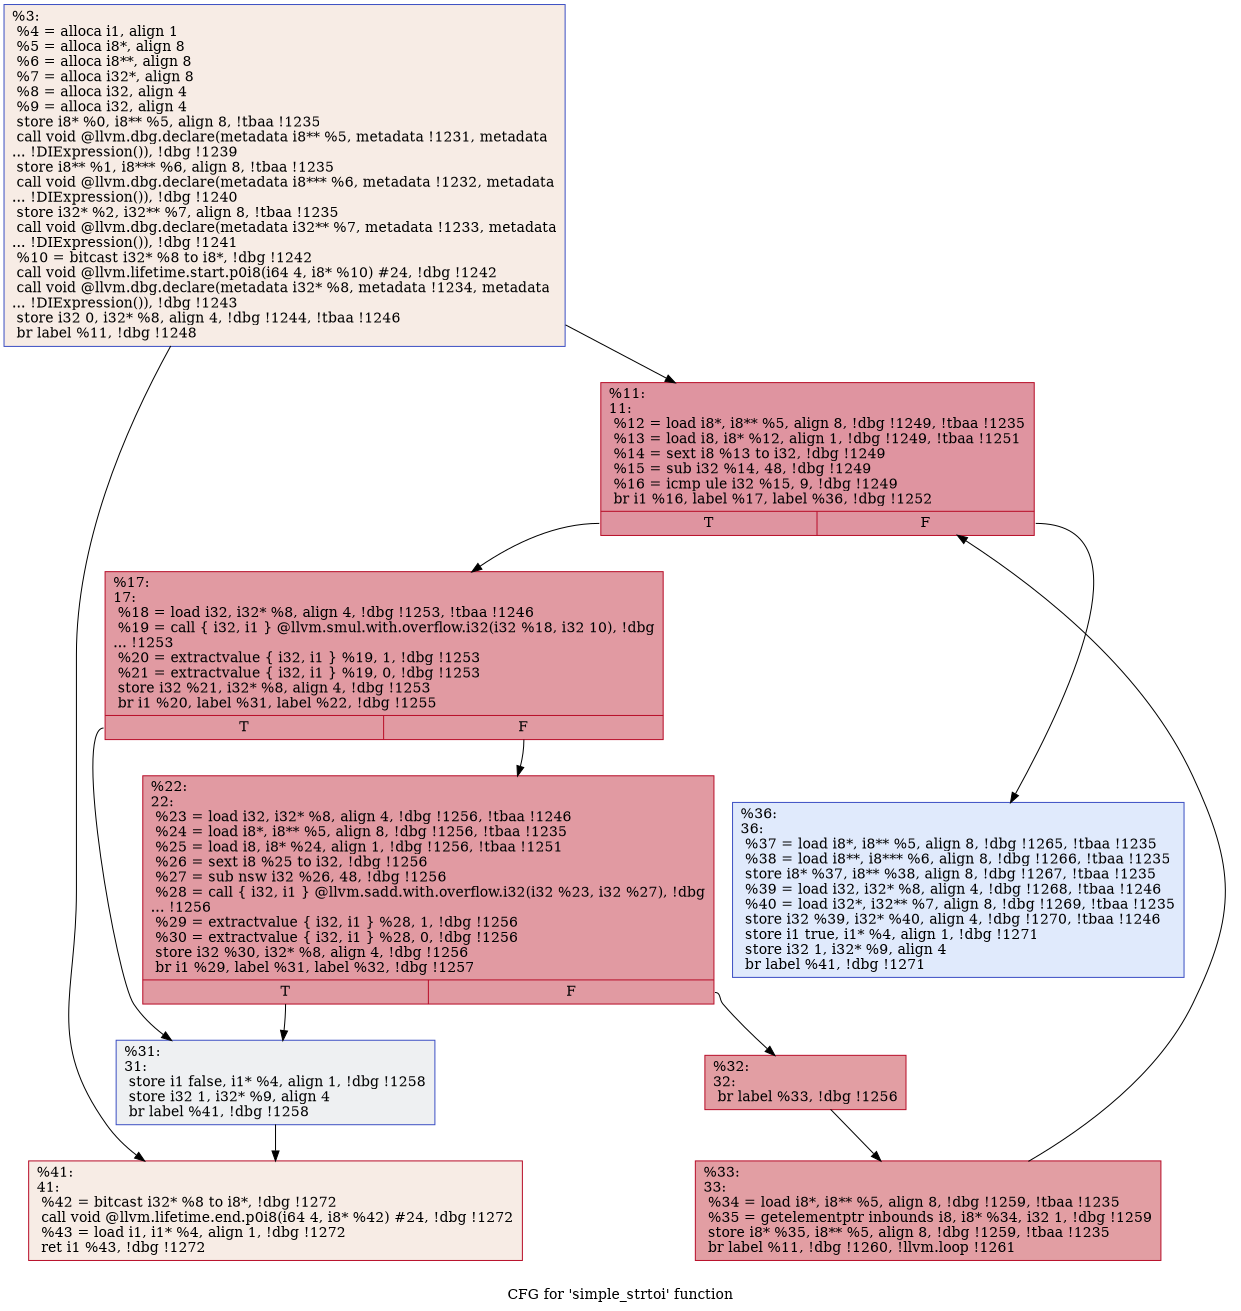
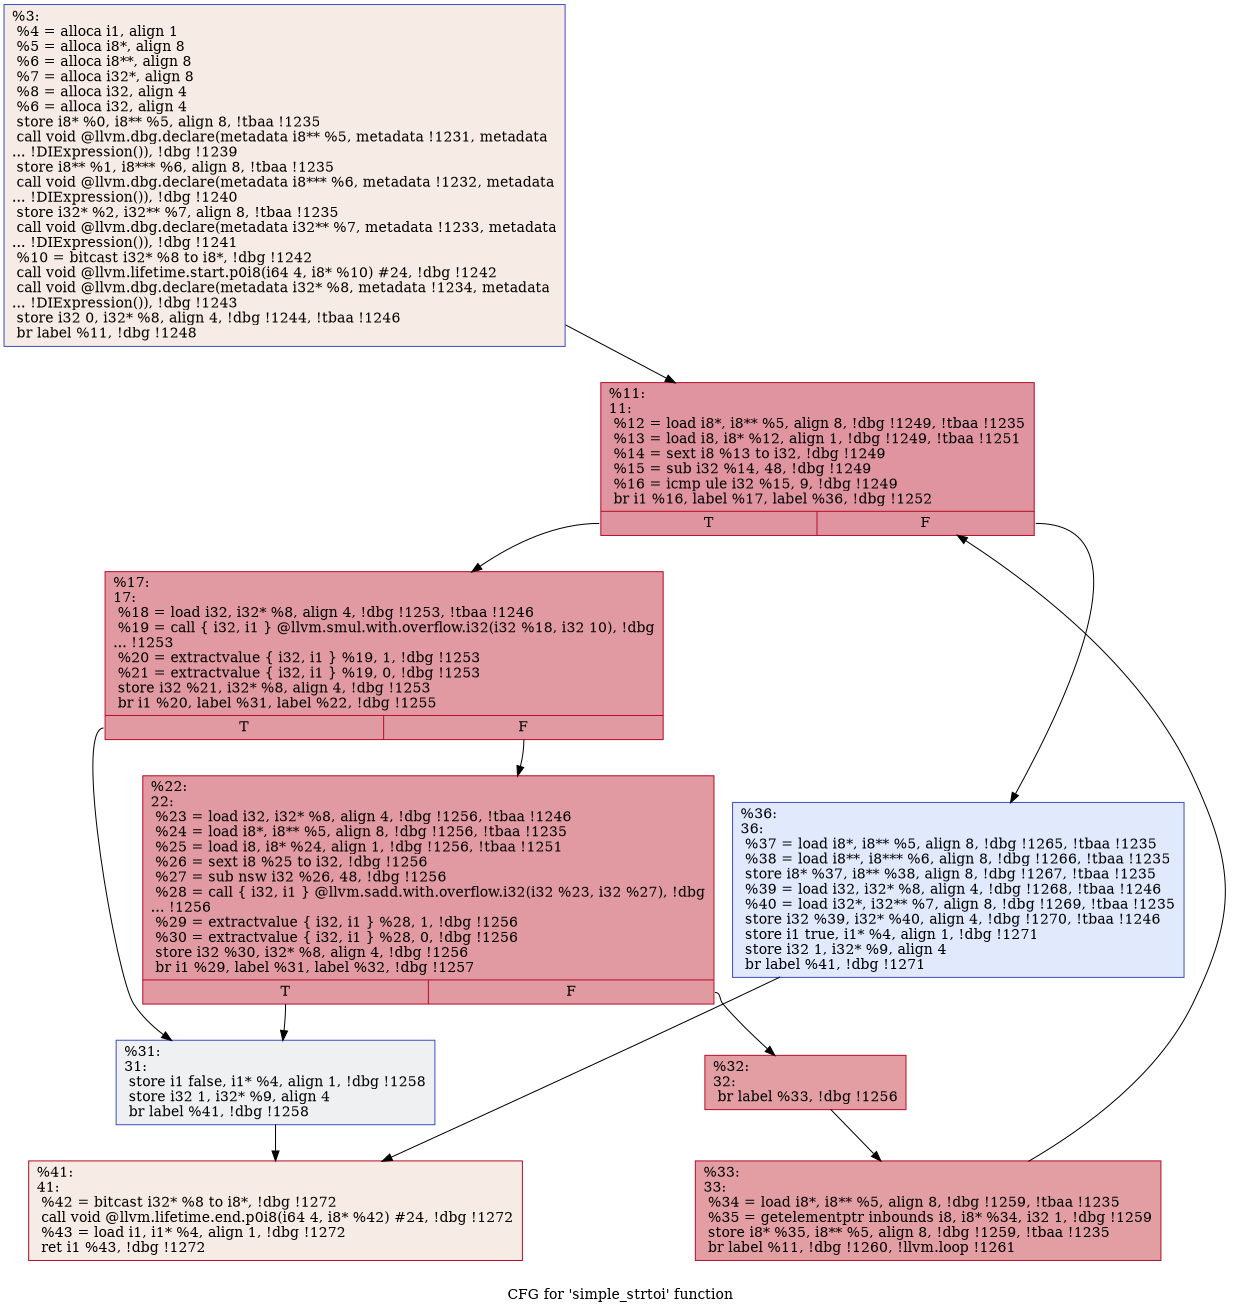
node "%3:": text "%9 = alloca i32, align 4" -> "%6 = alloca i32, align 4"
edge "%3:" -> "%41:": now "%36:" -> "%41:"
